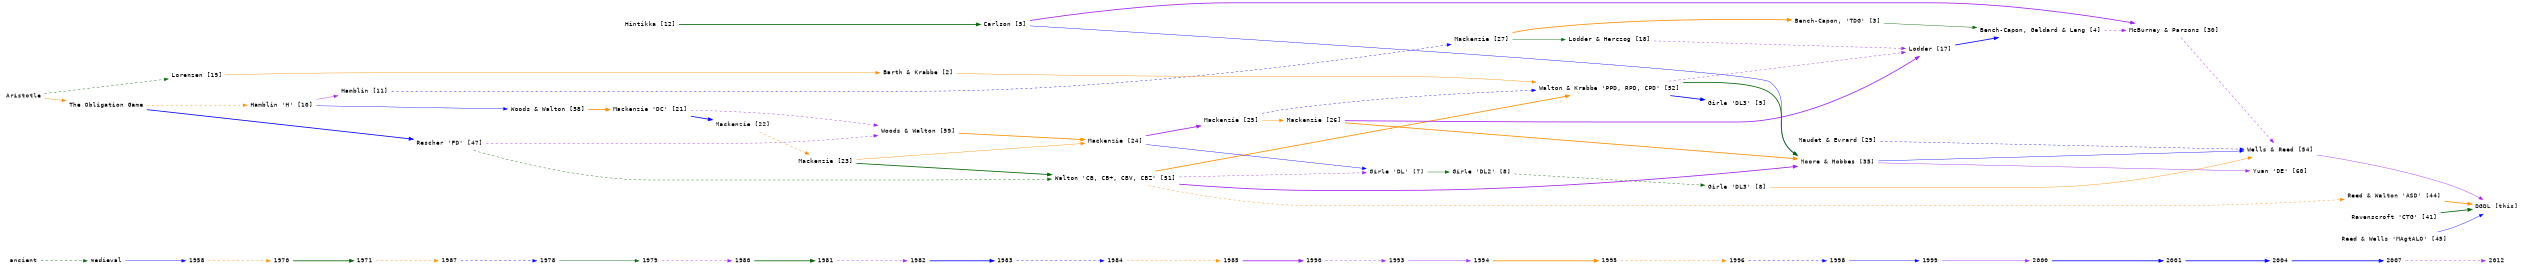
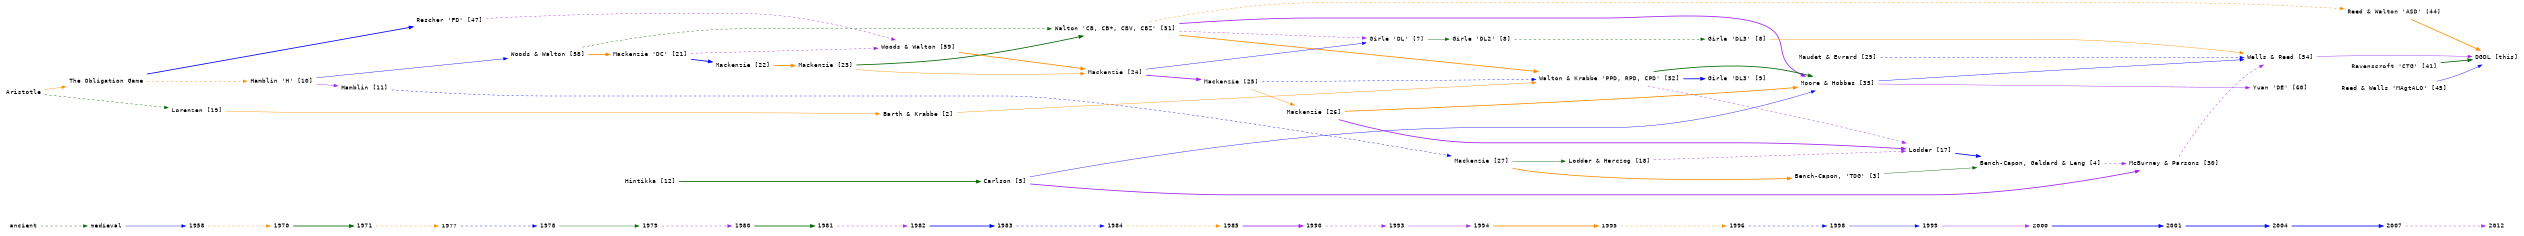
edge "Mackenzie [22]" -> "Mackenzie [23]": style dashed -> bold
edge "Rescher 'FD' [47]" -> "Walton 'CB, CB+, CBV, CBZ' [51]": now "Woods & Walton [58]" -> "Walton 'CB, CB+, CBV, CBZ' [51]"
node "1987": label "1987" -> "1977"
